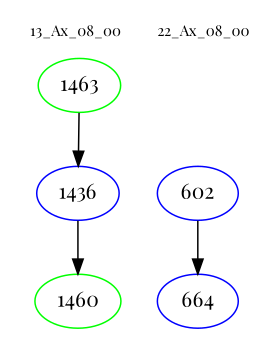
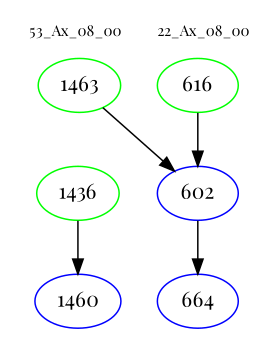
cluster "13_Ax_08_00": label "13_Ax_08_00" -> "53_Ax_08_00"
node "616": added
edge "1463" -> "1436": now "1463" -> "602"
node "1436": color blue -> green
node "1460": color green -> blue
